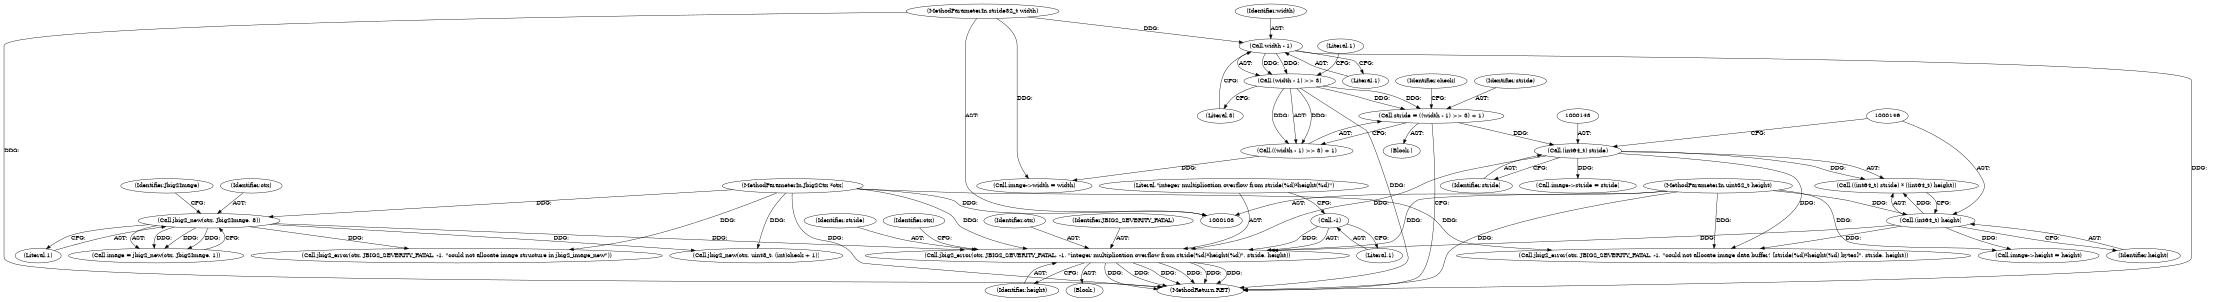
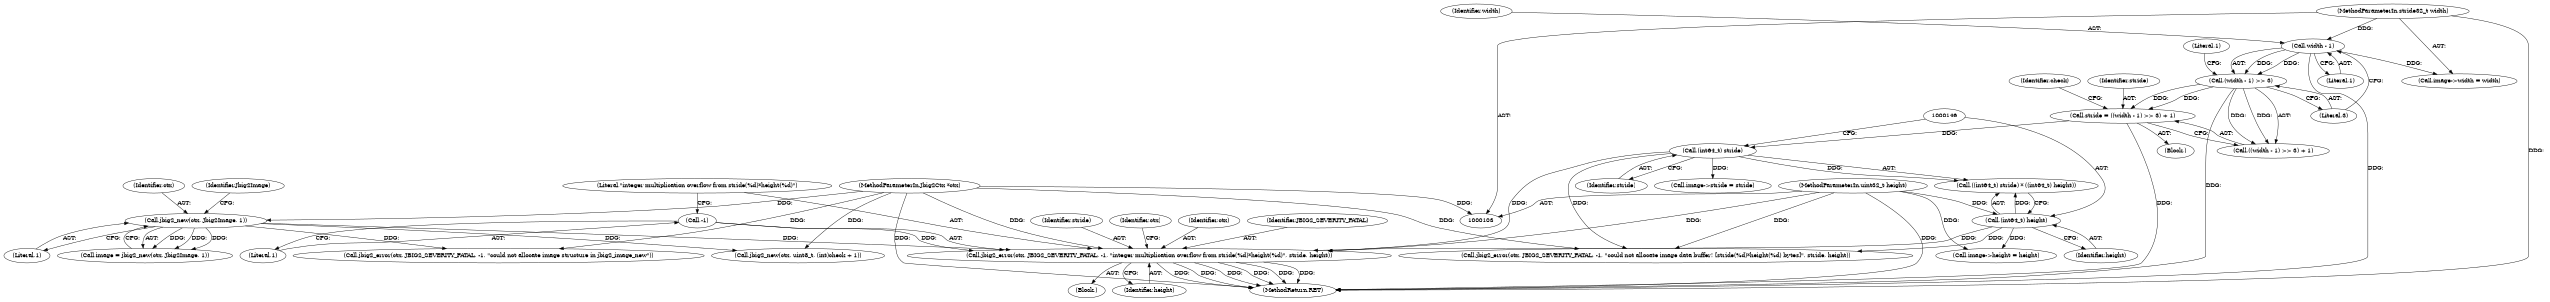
edge "(Literal,3)" -> "(Call,(width - 1) >> 3)": added, label "AST:"
edge "(MethodParameterIn,stride32_t width)" -> "(Call,image->width = width)": label "DDG: " -> "AST: "
node "1000143": removed
edge "(Call,((width - 1) >> 3) + 1)" -> "(Call,image->width = width)": now "(Call,width - 1)" -> "(Call,image->width = width)"
edge "(Call,stride = ((width - 1) >> 3) + 1)" -> "(MethodReturn,RET)": label "CFG: " -> "DDG: "
node "(Call,jbig2_new(ctx, Jbig2Image, 8))": label "(Call,jbig2_new(ctx, Jbig2Image, 8))" -> "(Call,jbig2_new(ctx, Jbig2Image, 1))"
